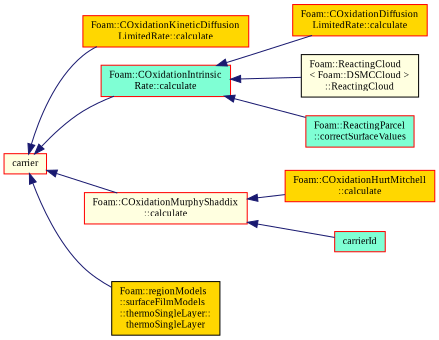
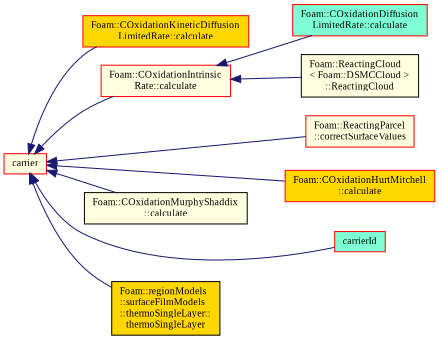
node "Foam::COxidationDiffusion LimitedRate::calculate": fillcolor gold -> aquamarine
node "Foam::COxidationIntrinsic Rate::calculate": fillcolor aquamarine -> lightyellow
edge "Foam::ReactingParcel ::correctSurfaceValues" -> "Foam::COxidationIntrinsic Rate::calculate": now "Foam::ReactingParcel ::correctSurfaceValues" -> "carrier"
node "Foam::ReactingParcel ::correctSurfaceValues": fillcolor aquamarine -> lightyellow
edge "Foam::COxidationHurtMitchell ::calculate" -> "Foam::COxidationMurphyShaddix ::calculate": now "Foam::COxidationHurtMitchell ::calculate" -> "carrier"
node "Foam::COxidationMurphyShaddix ::calculate": color red -> black
edge "carrierId" -> "Foam::COxidationMurphyShaddix ::calculate": now "carrierId" -> "carrier"
